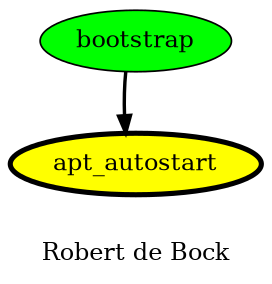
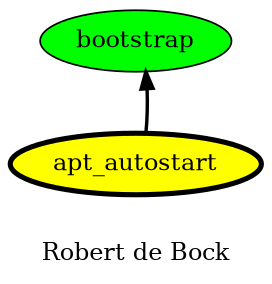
edge "bootstrap" -> "apt_autostart": reversed
